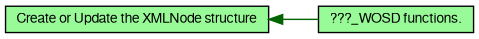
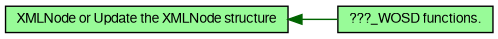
node "Create or Update the XMLNode structure": label "Create or Update the XMLNode structure" -> "XMLNode or Update the XMLNode structure"
